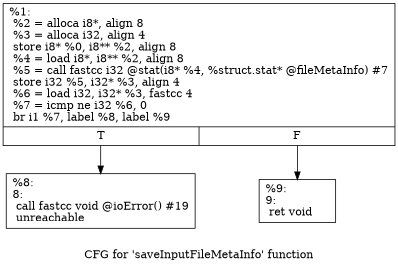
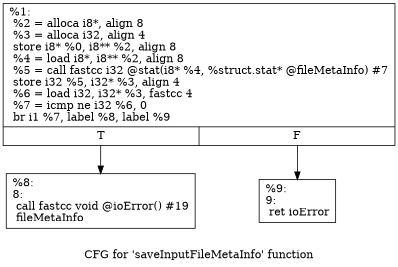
node "%9:": text "ret void" -> "ret ioError"
node "%8:": text "unreachable" -> "fileMetaInfo"
